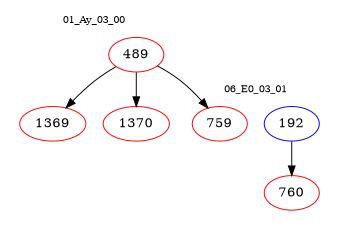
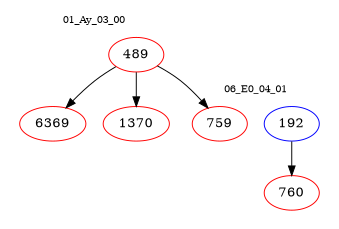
cluster "06_E0_03_01": label "06_E0_03_01" -> "06_E0_04_01"
node "1369": label "1369" -> "6369"
